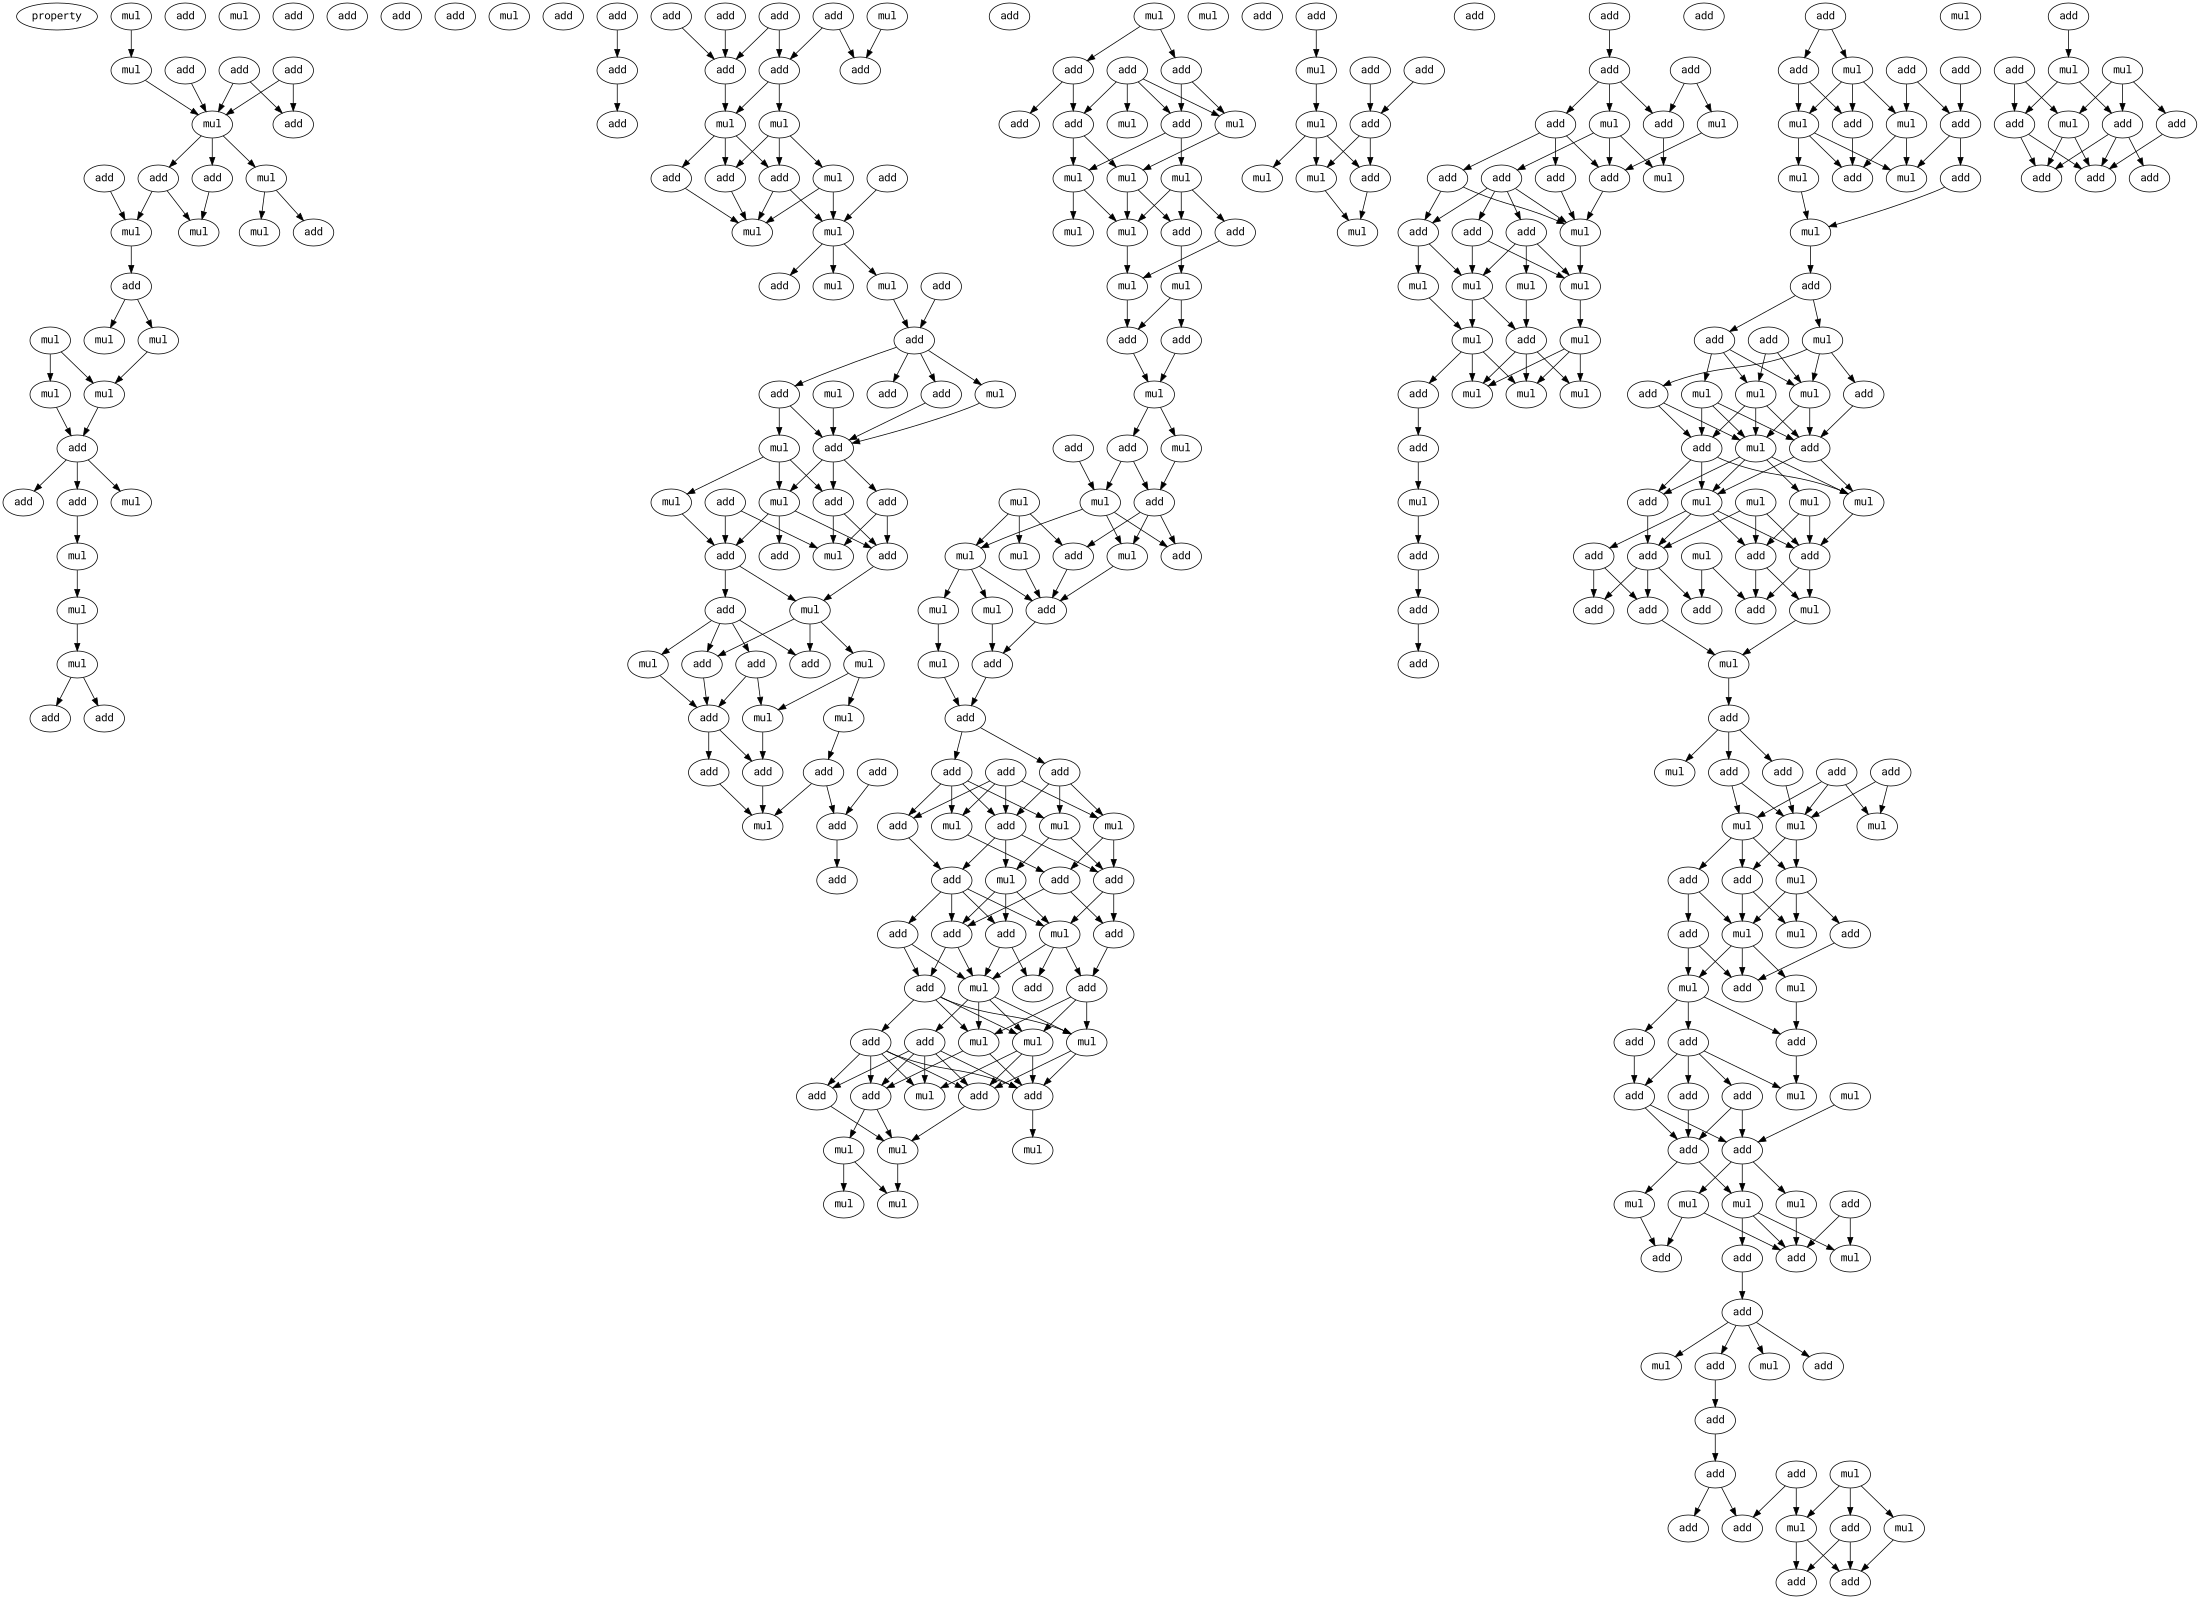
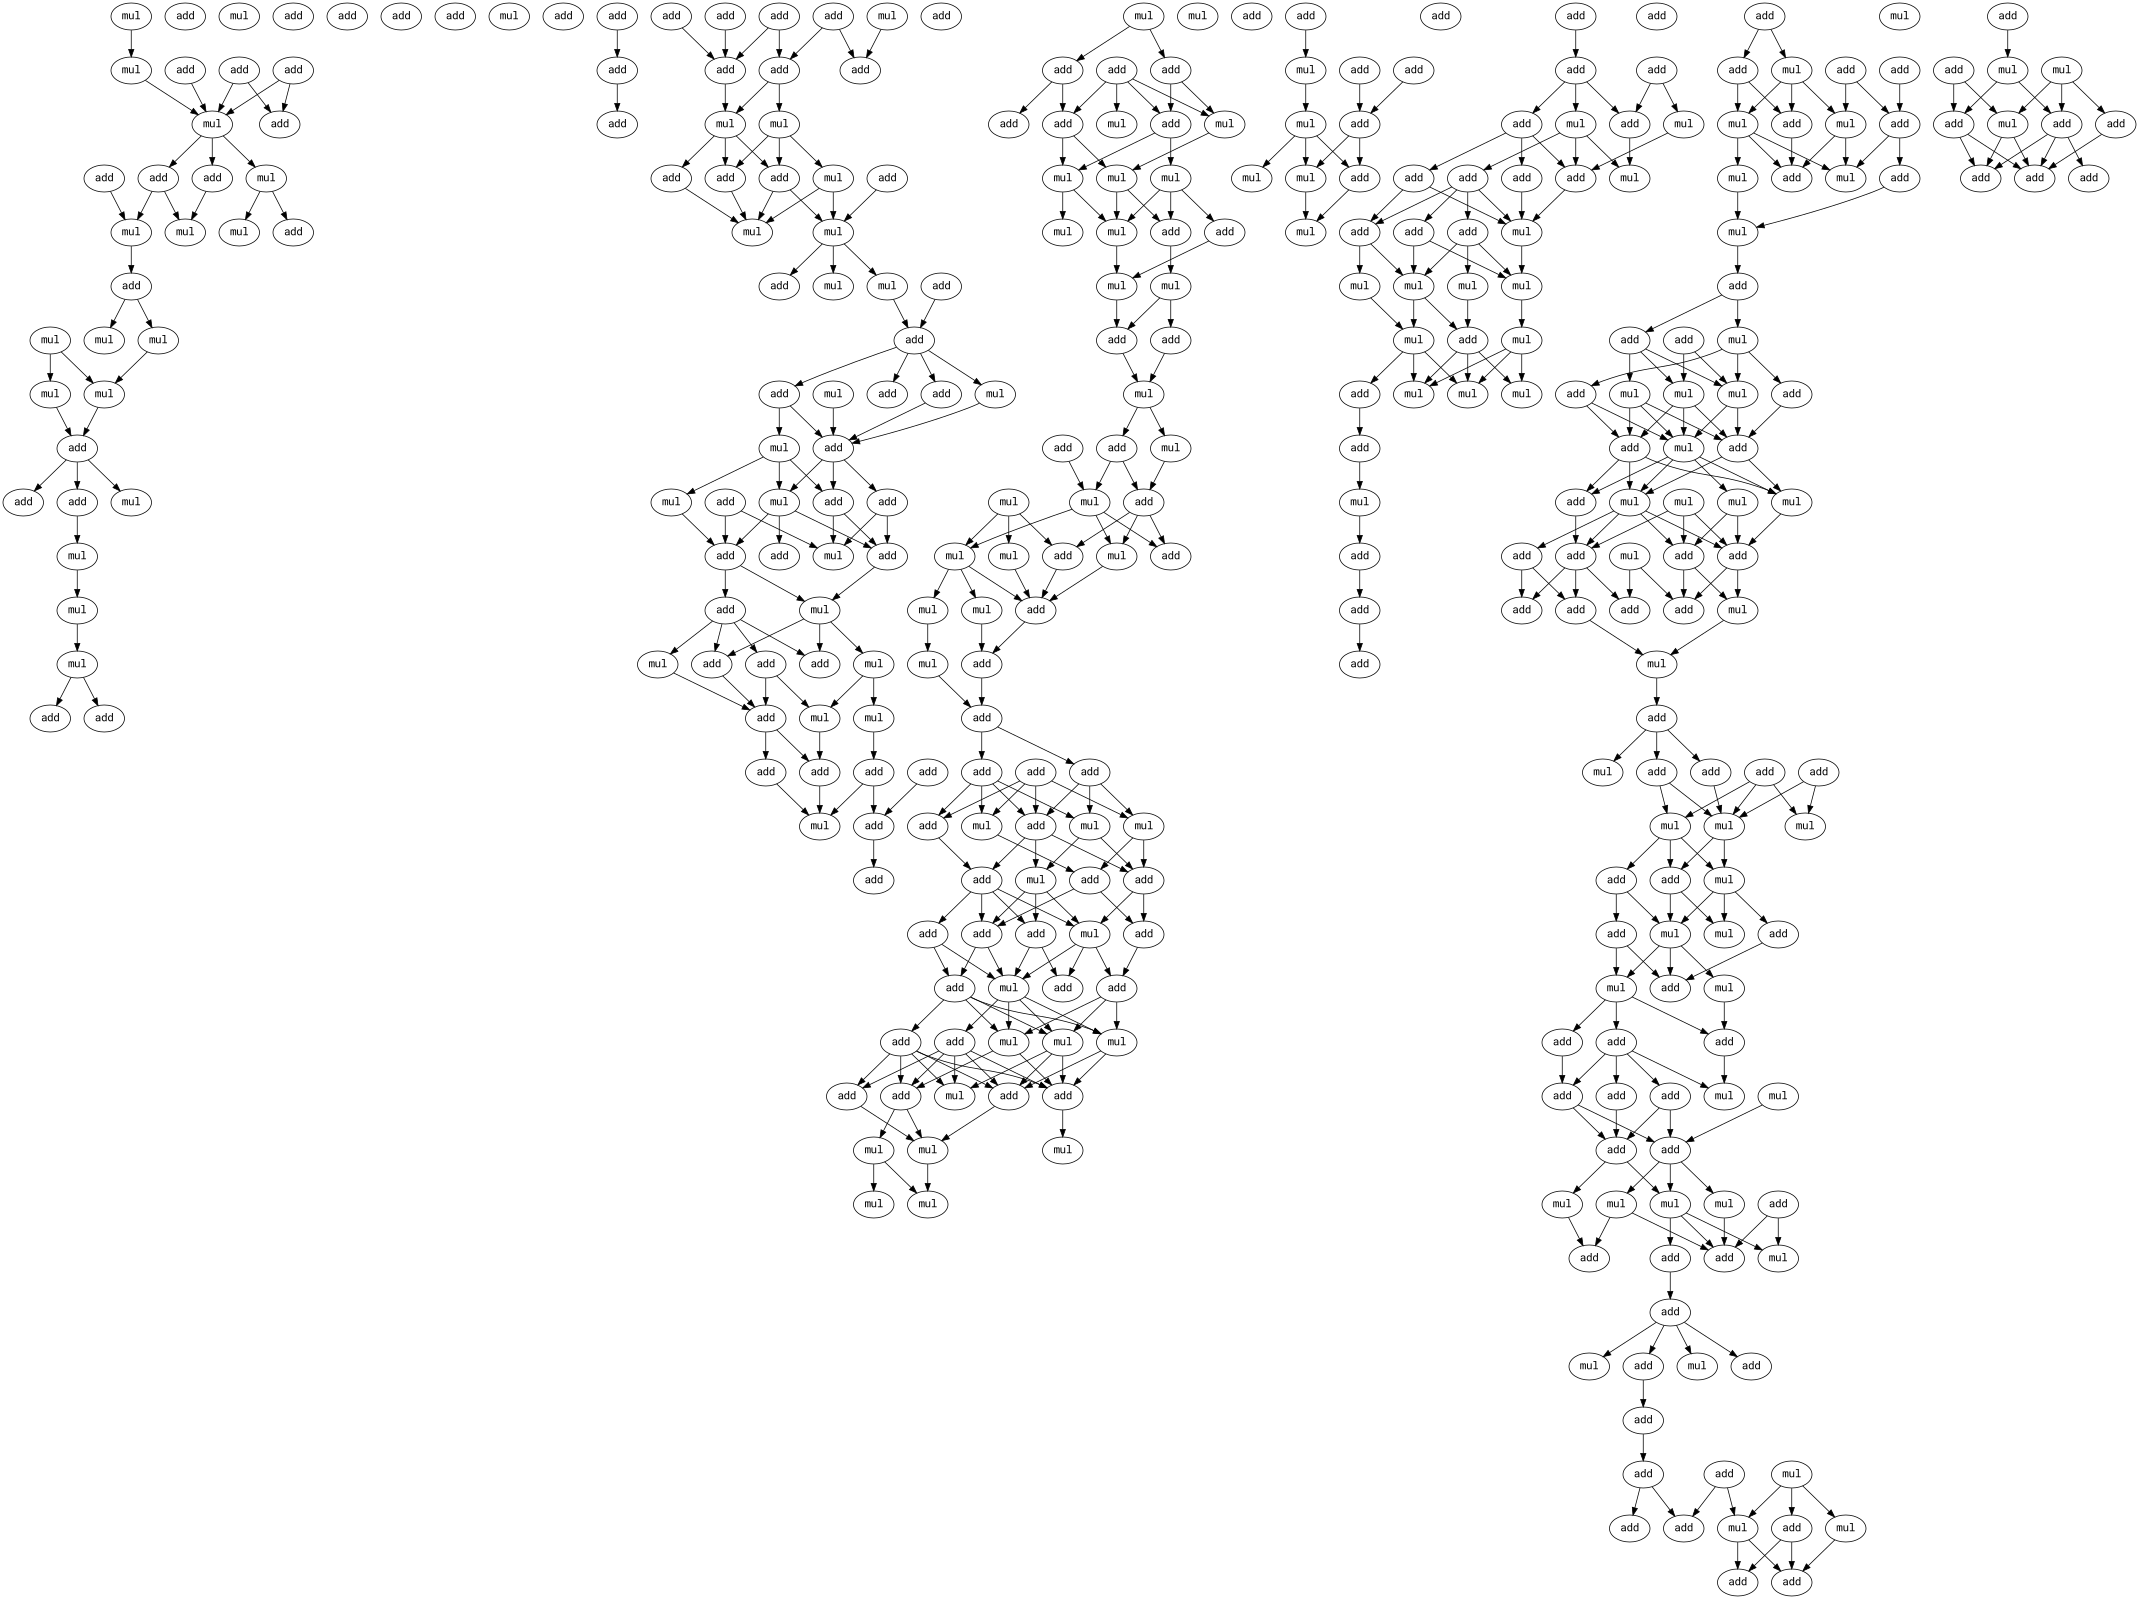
node "property": removed
